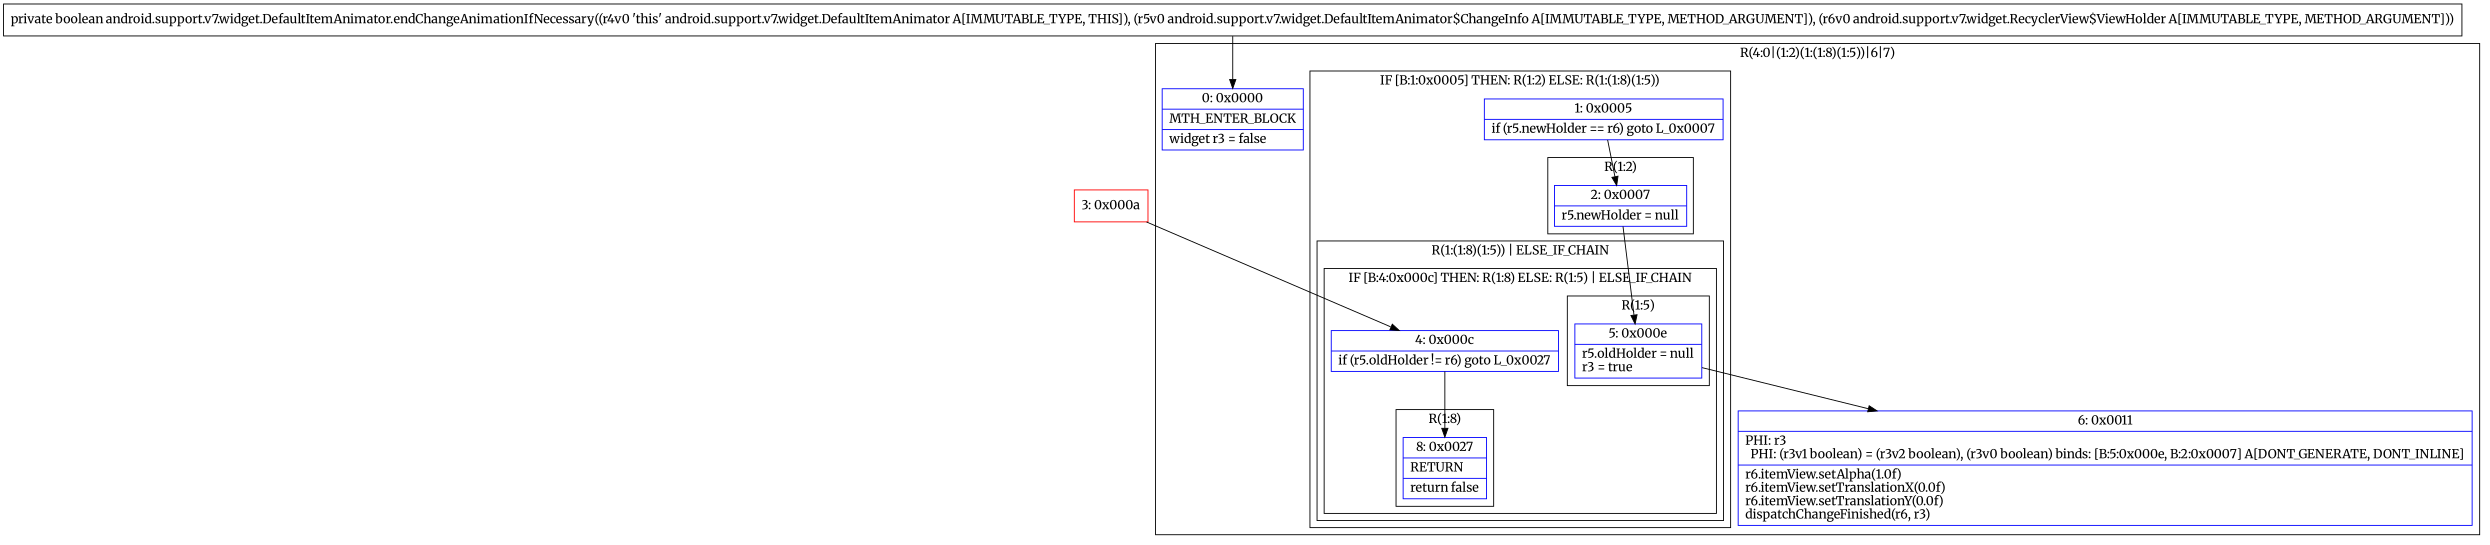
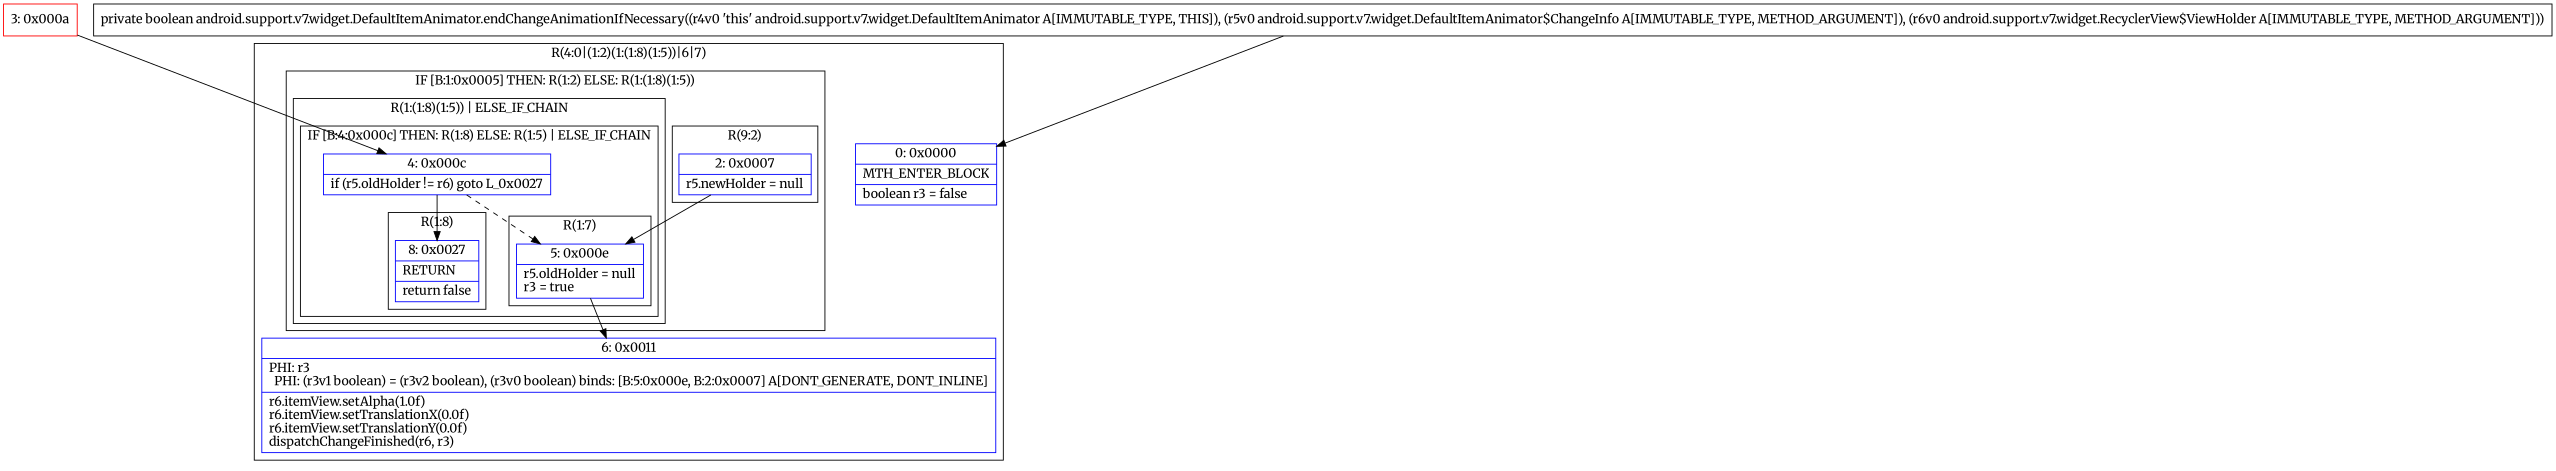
node "1: 0x0005": removed
node "0: 0x0000": text "widget r3 = false" -> "boolean r3 = false"
cluster "R(1:2)": label "R(1:2)" -> "R(9:2)"
edge "4: 0x000c" -> "5: 0x000e": added
cluster "R(1:5)": label "R(1:5)" -> "R(1:7)"
